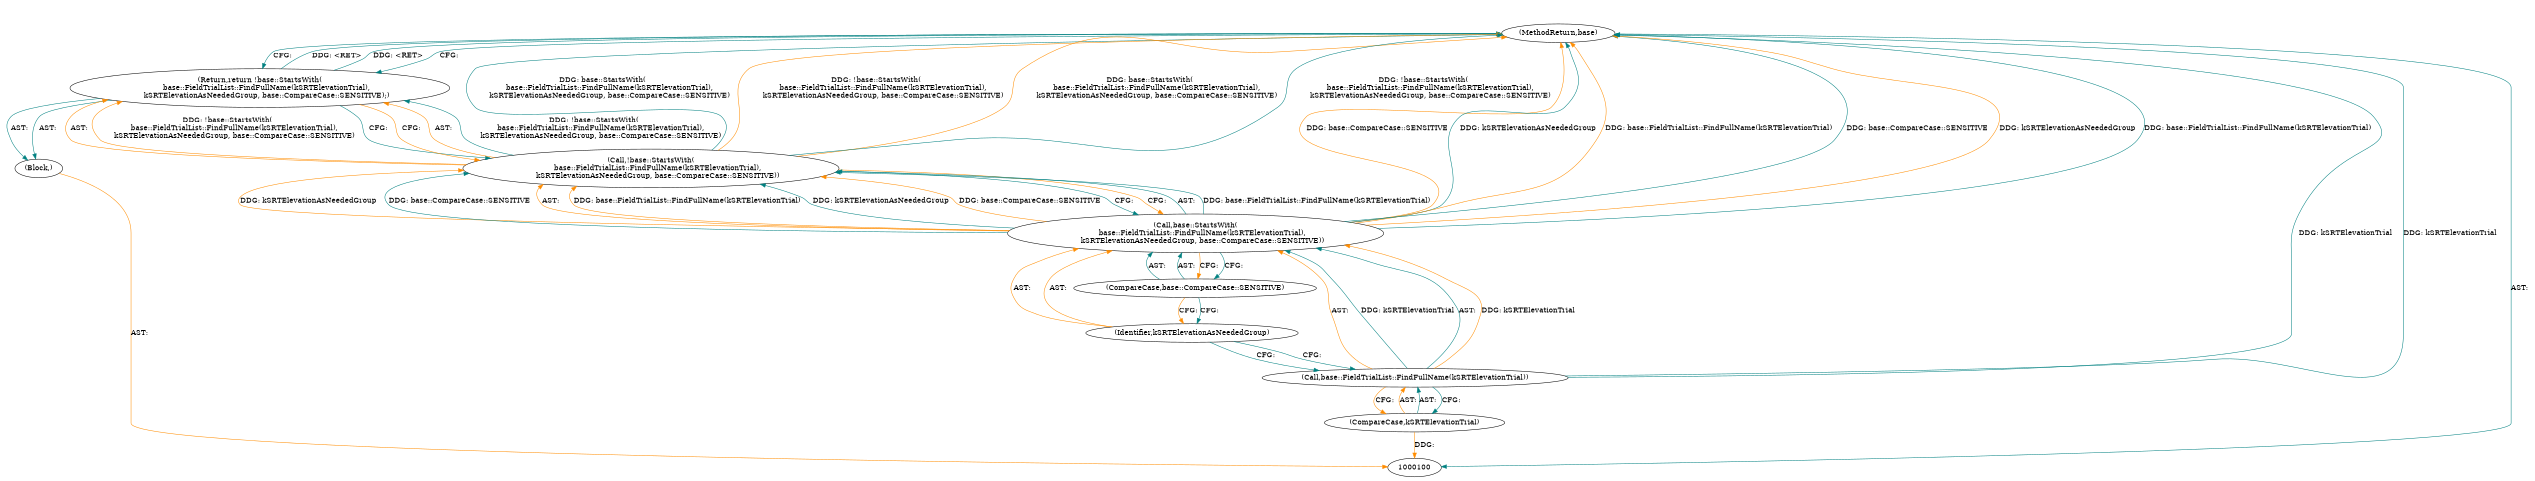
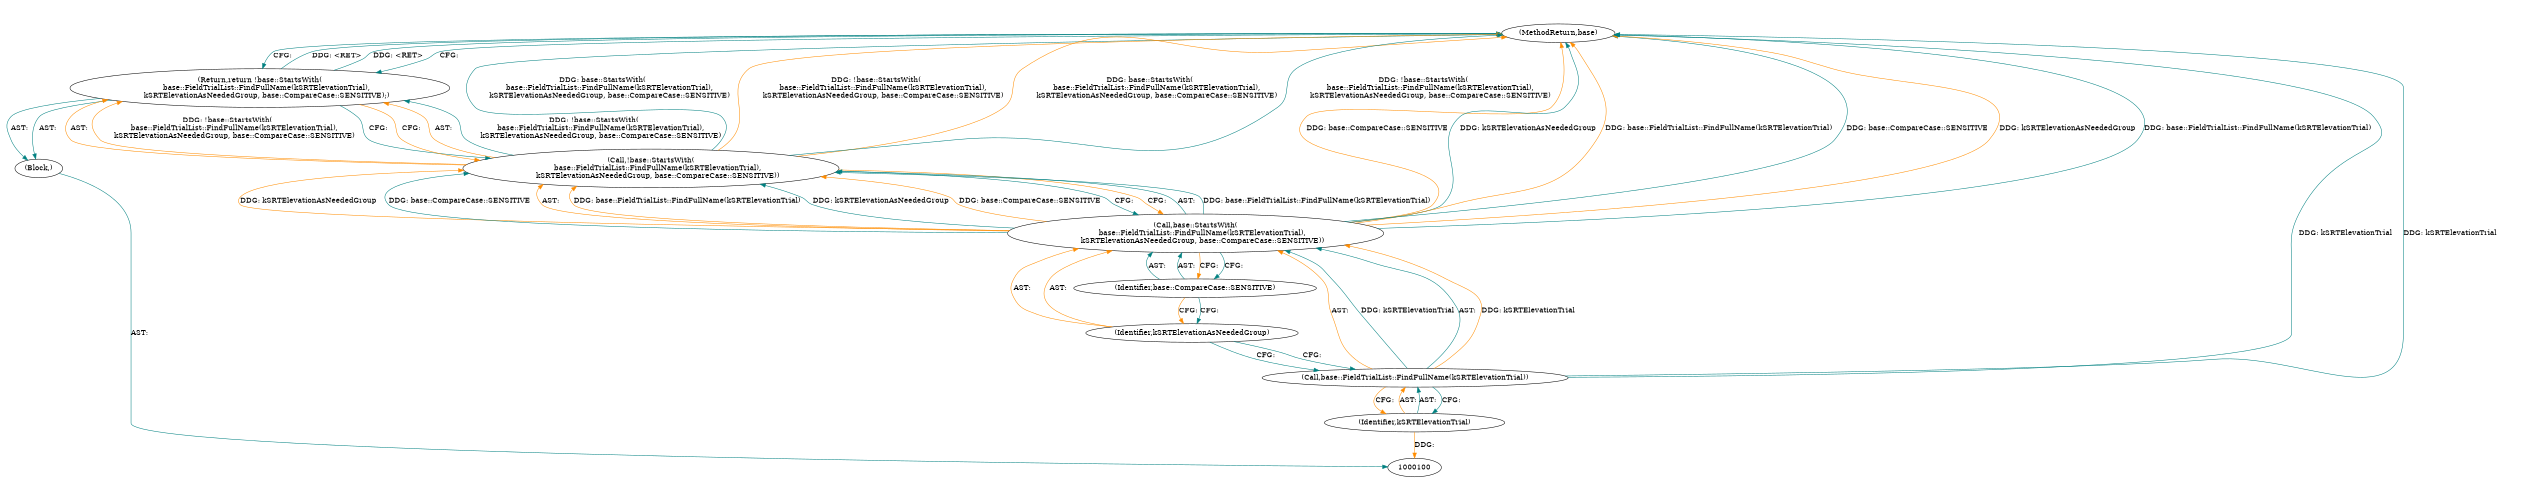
node "(CompareCase,base::CompareCase::SENSITIVE)": label "(CompareCase,base::CompareCase::SENSITIVE)" -> "(Identifier,base::CompareCase::SENSITIVE)"
edge "(MethodReturn,base)" -> "1000100": removed, label "AST:"
node "(CompareCase,kSRTElevationTrial)": label "(CompareCase,kSRTElevationTrial)" -> "(Identifier,kSRTElevationTrial)"
edge "(Block,)" -> "1000100": color darkorange -> teal
